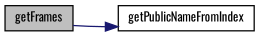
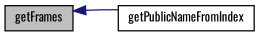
edge "getFrames" -> "getPublicNameFromIndex": reversed
